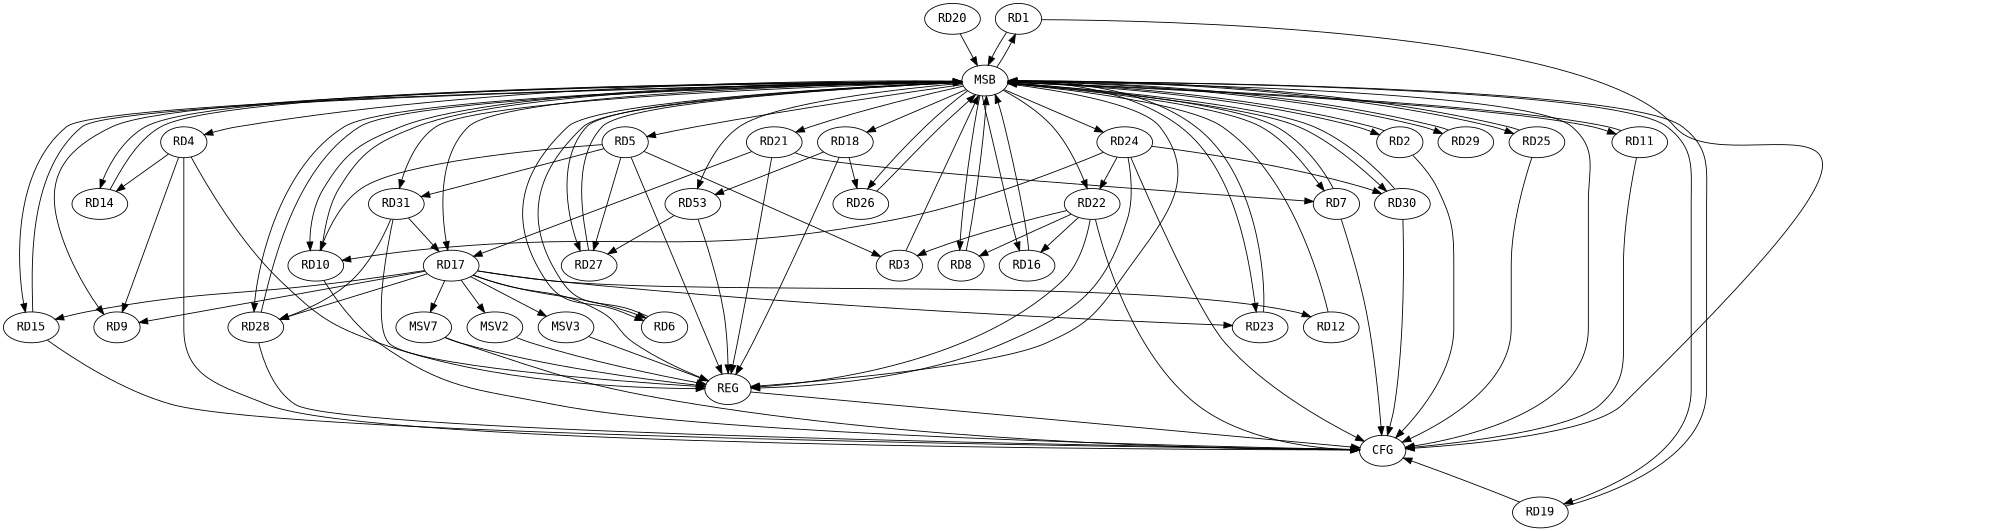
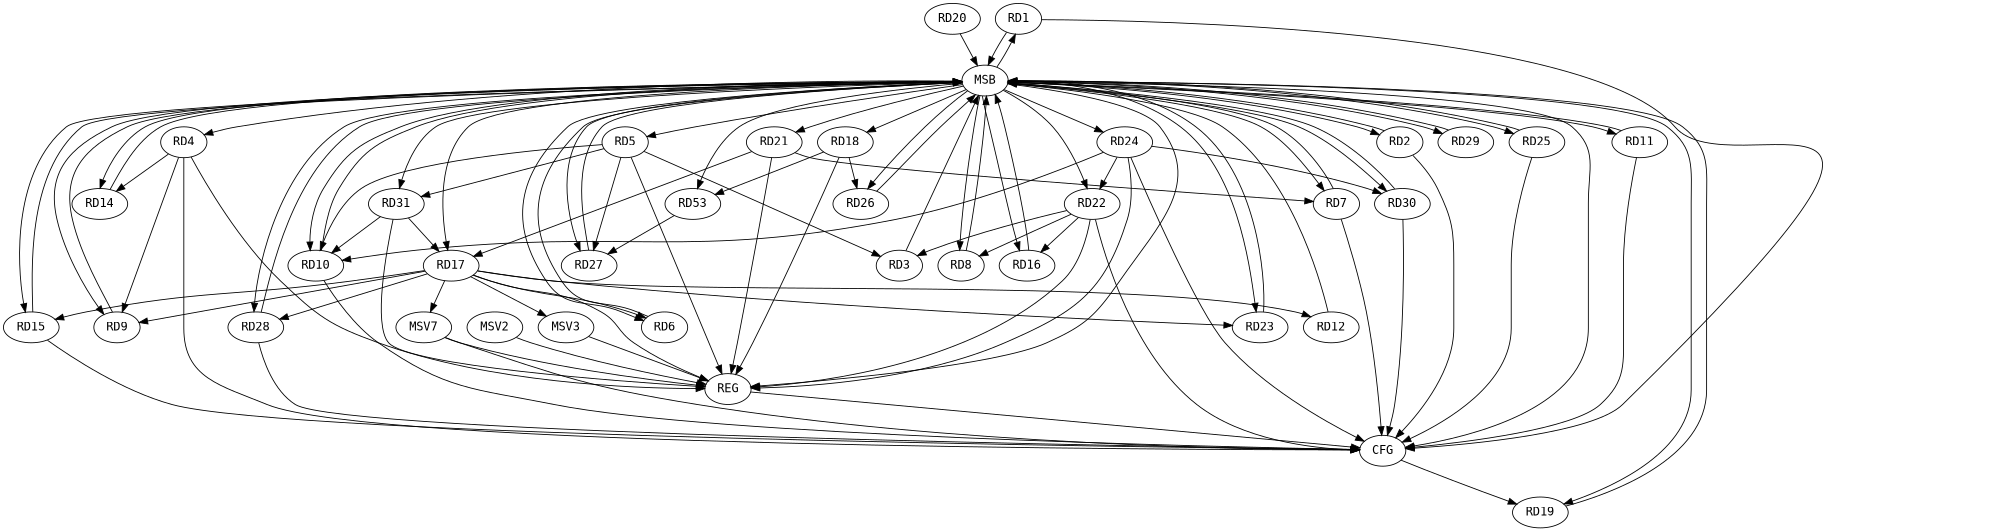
edge "RD9" -> "MSB": added
edge "RD31" -> "RD28": now "RD31" -> "RD10"
edge "RD53" -> "REG": removed
edge "RD17" -> "MSV2": removed
edge "RD19" -> "CFG": reversed
